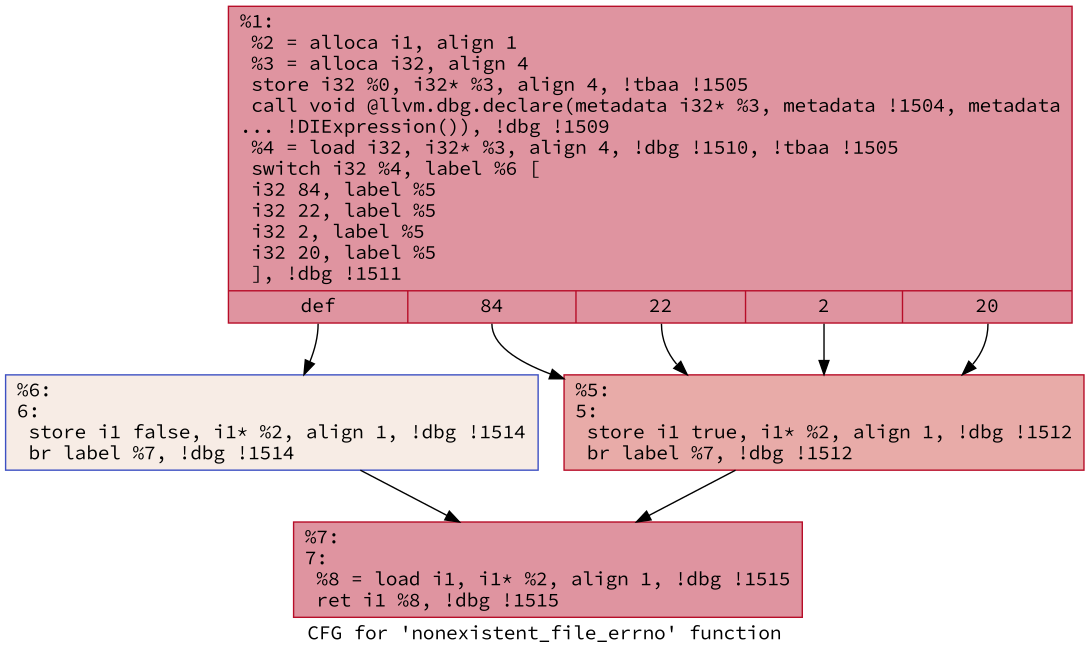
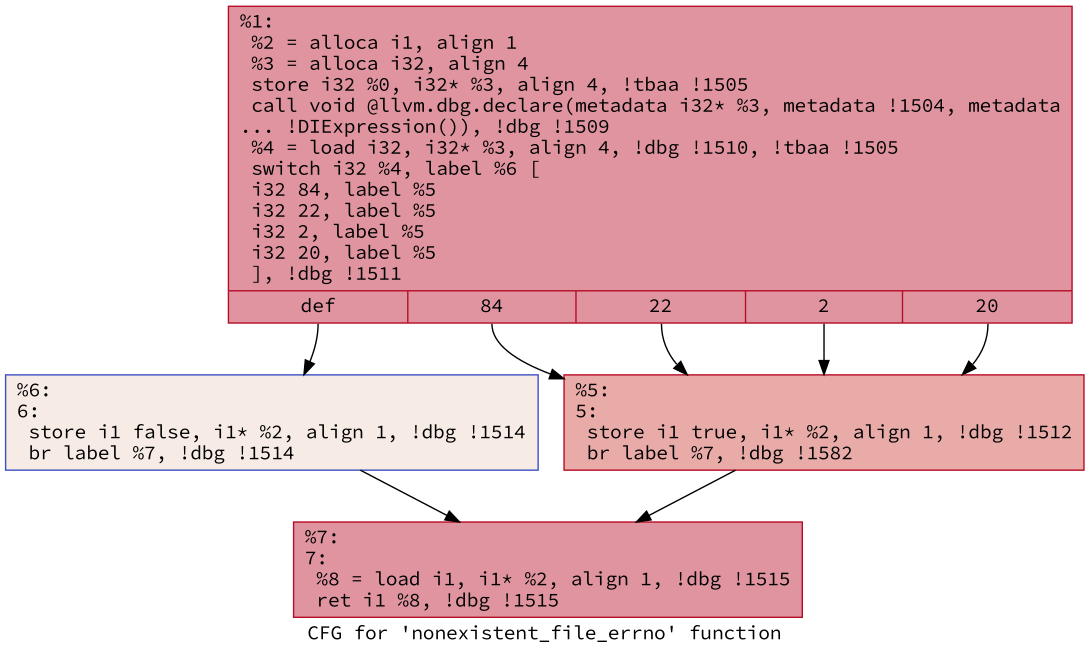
node "%5:": text "br label %7, !dbg !1512" -> "br label %7, !dbg !1582"
